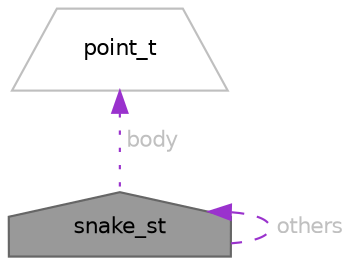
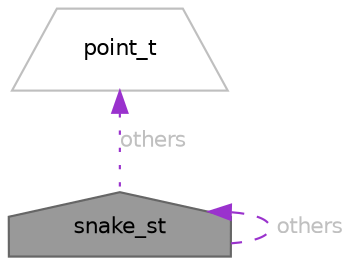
edge "snake_st" -> "point_t": label " body" -> " others"
